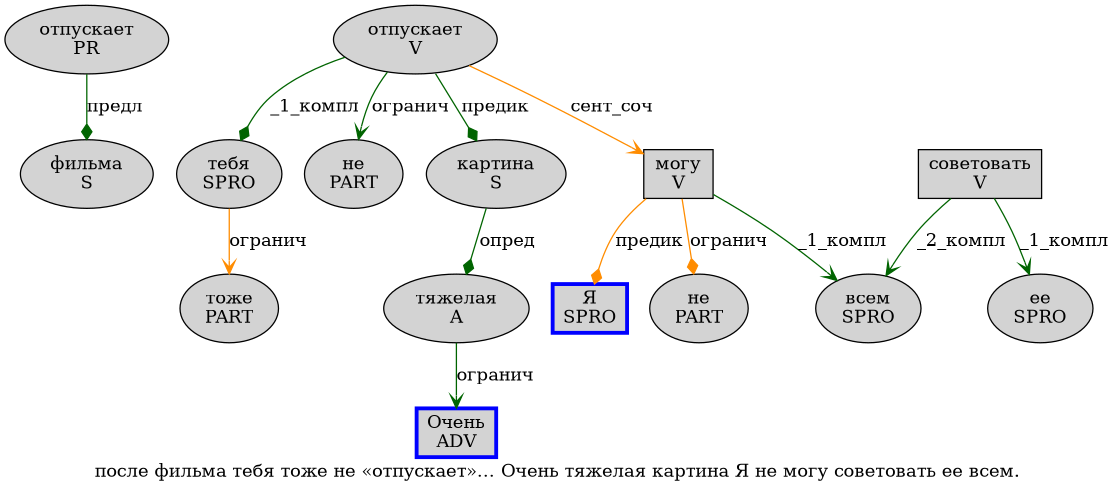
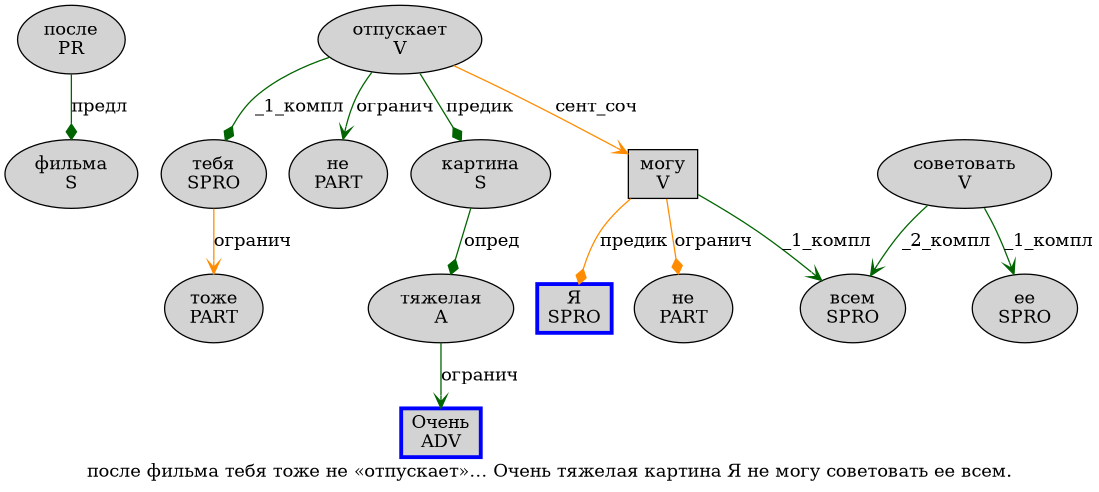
node "отпускает PR": label "отпускает PR" -> "после PR"
node "советовать V": shape box -> ellipse
